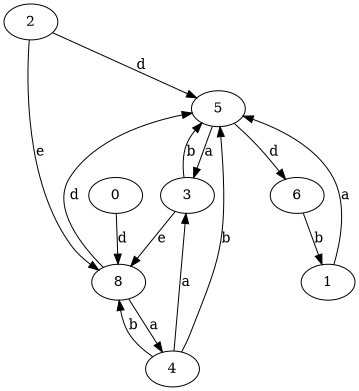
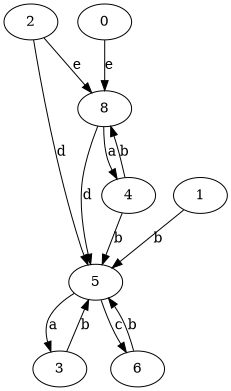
edge "5" -> "6": label "d" -> "c"
edge "1" -> "5": label "a" -> "b"
edge "6" -> "1": now "6" -> "5"
edge "3" -> "8": removed, label "e"
edge "0" -> "8": label "d" -> "e"
edge "4" -> "3": removed, label "a"
